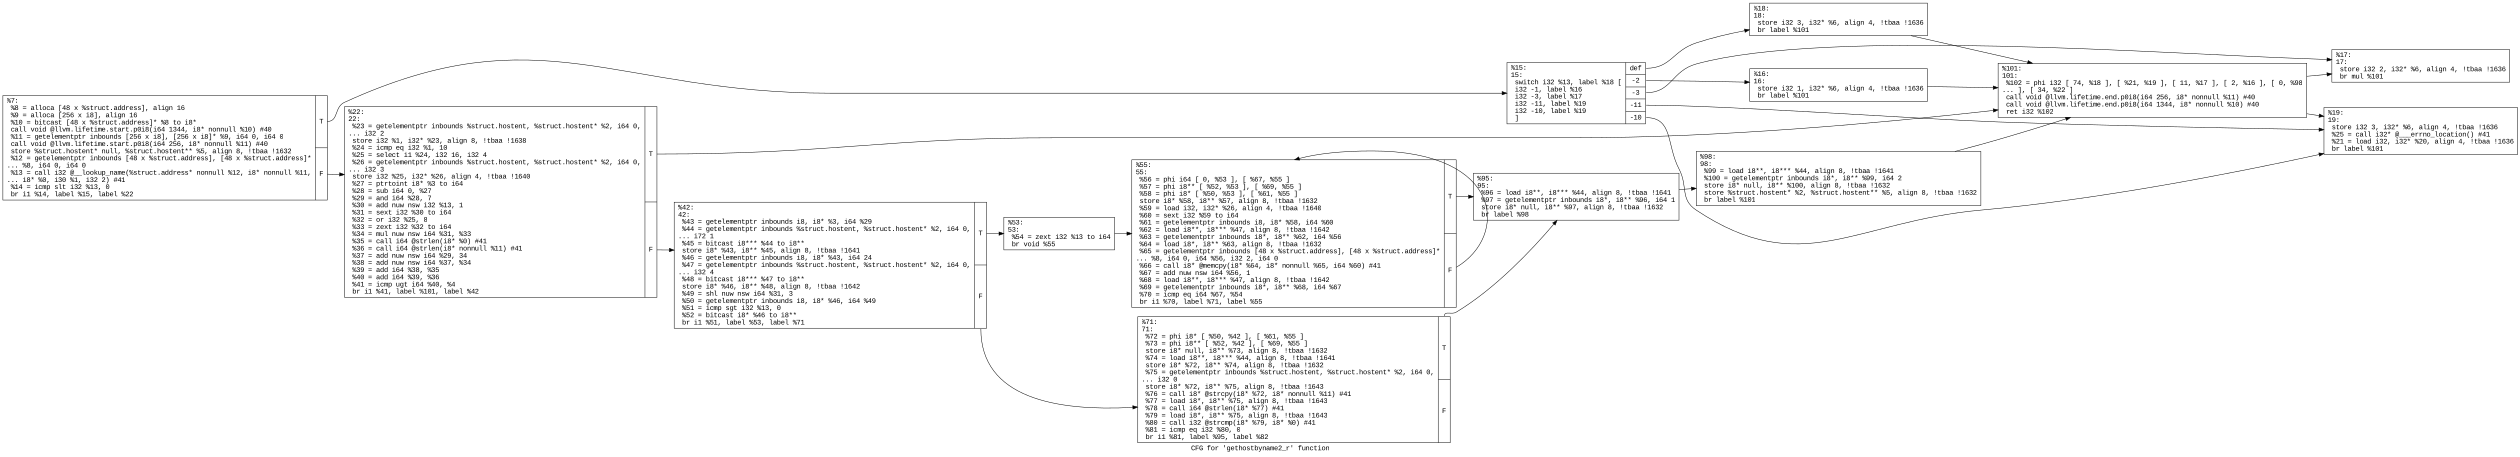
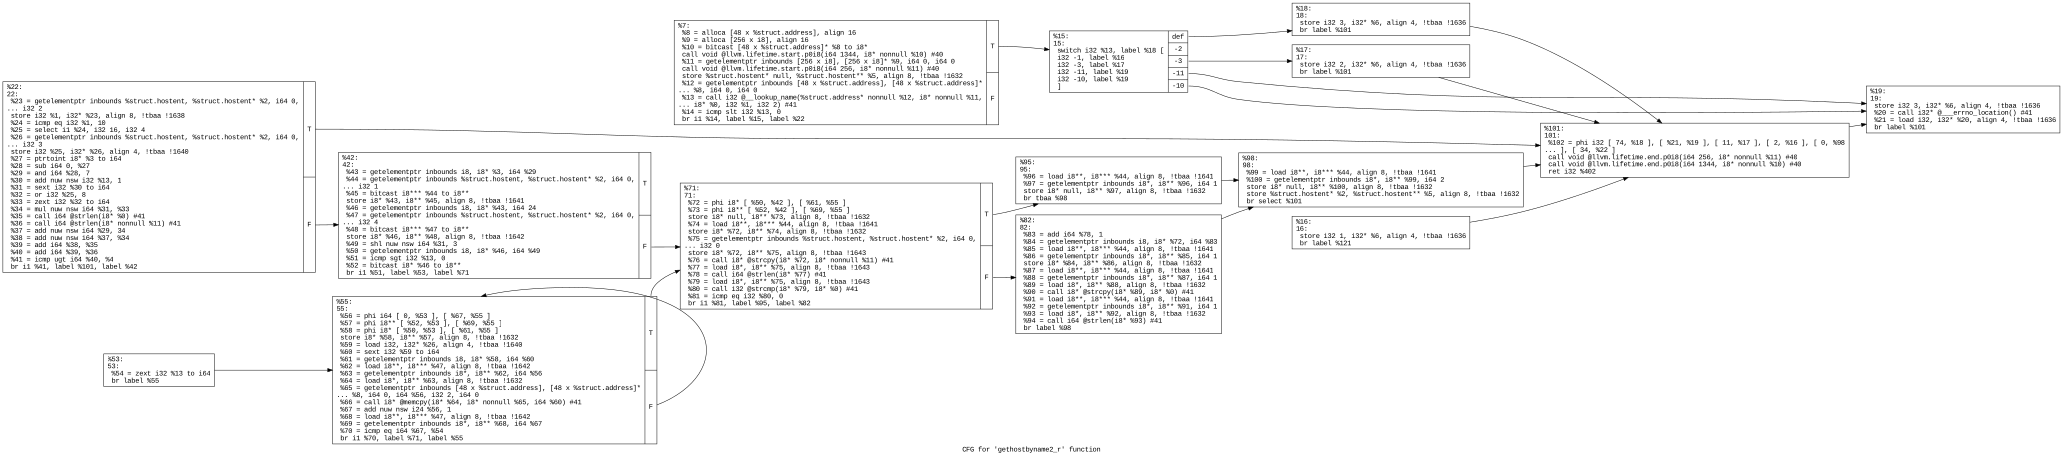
edge "%101:" -> "%17:": reversed
node "%17:": text "br mul %101" -> "br label %101"
edge "%15:" -> "%16:": removed
node "%16:": text "br label %101" -> "br label %121"
node "%101:": text "ret i32 %102" -> "ret i32 %402"
node "%19:": text "%25 = call i32* @___errno_location() #41" -> "%20 = call i32* @___errno_location() #41"
edge "%7:" -> "%22:": removed
node "%7:": text "... i8* %0, i30 %1, i32 2) #41" -> "... i8* %0, i32 %1, i32 2) #41"
edge "%55:" -> "%95:": now "%55:" -> "%71:"
node "%98:": text "br label %101" -> "br select %101"
node "%95:": text "br label %98" -> "br tbaa %98"
edge "%42:" -> "%53:": removed
node "%42:": text "... i72 1" -> "... i32 1"
node "%53:": text "br void %55" -> "br label %55"
node "%55:": text "%67 = add nuw nsw i64 %56, 1" -> "%67 = add nuw nsw i24 %56, 1"
node "%82:": added
